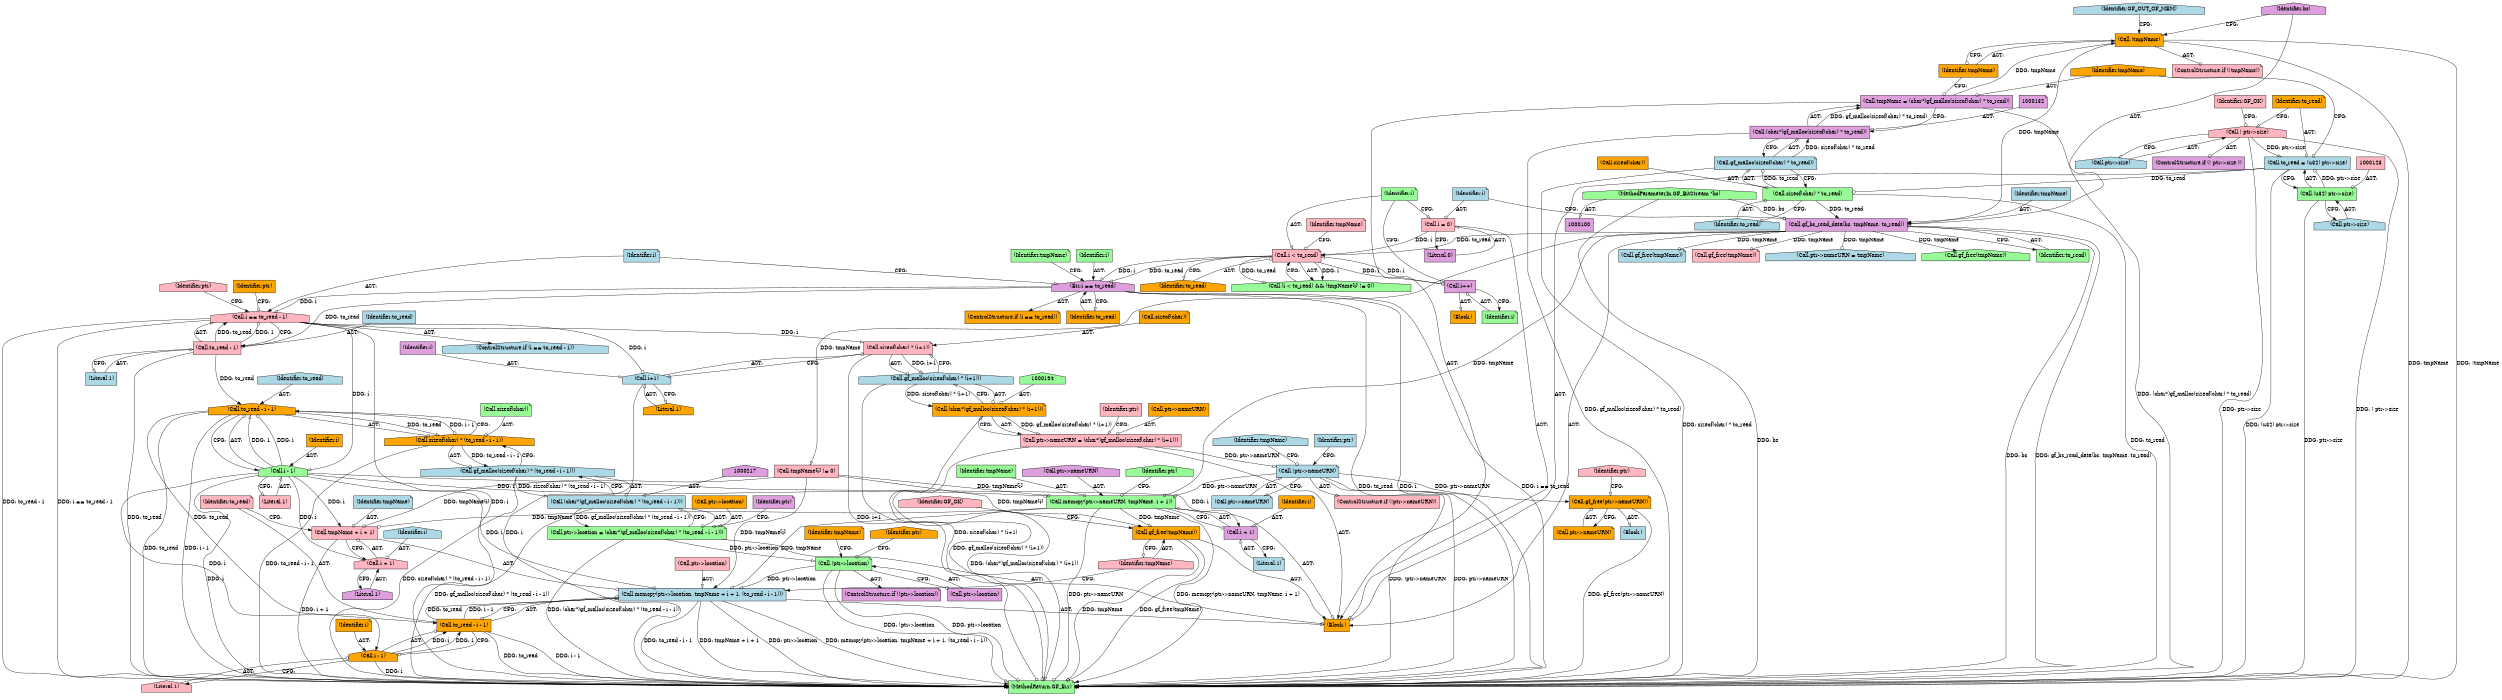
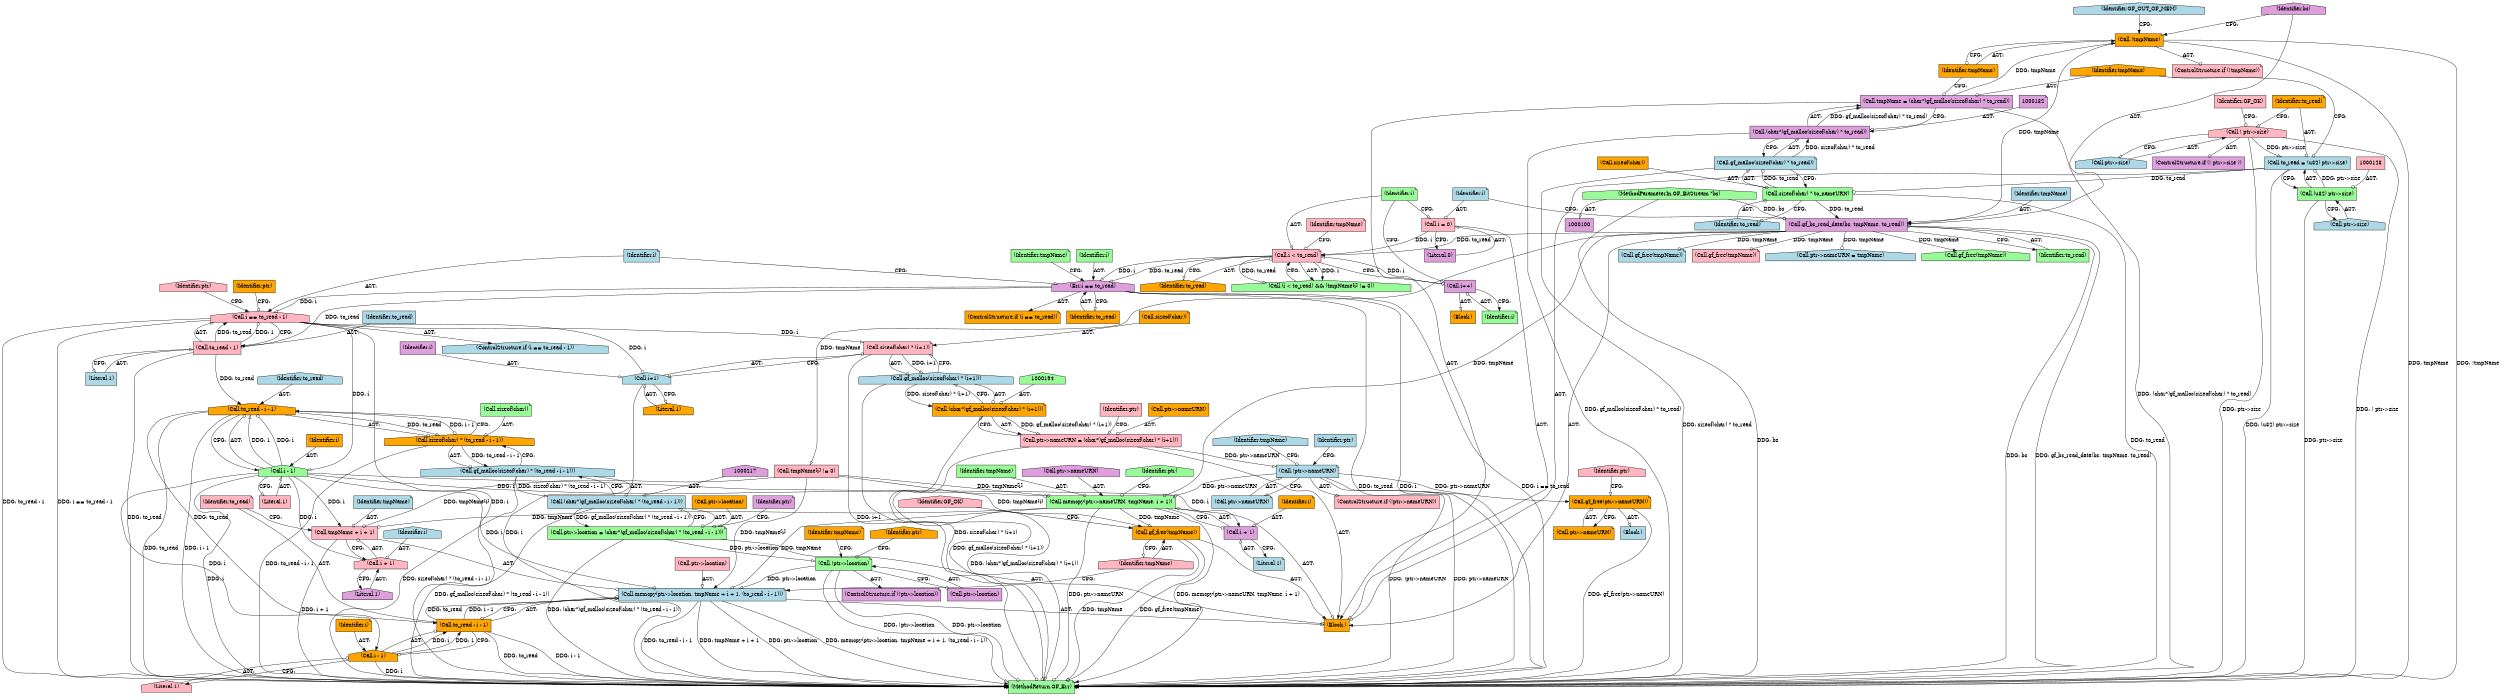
node "(Call,sizeof(char) * to_read)": label "(Call,sizeof(char) * to_read)" -> "(Call,sizeof(char) * to_nameURN)"
edge "(Call,i < to_read)" -> "(Call,i++)": label "DDG: i" -> "CFG: i"
